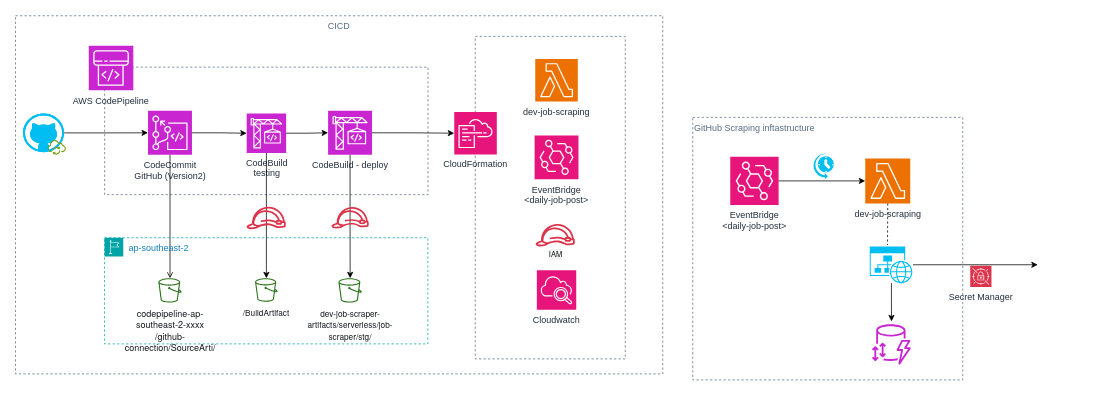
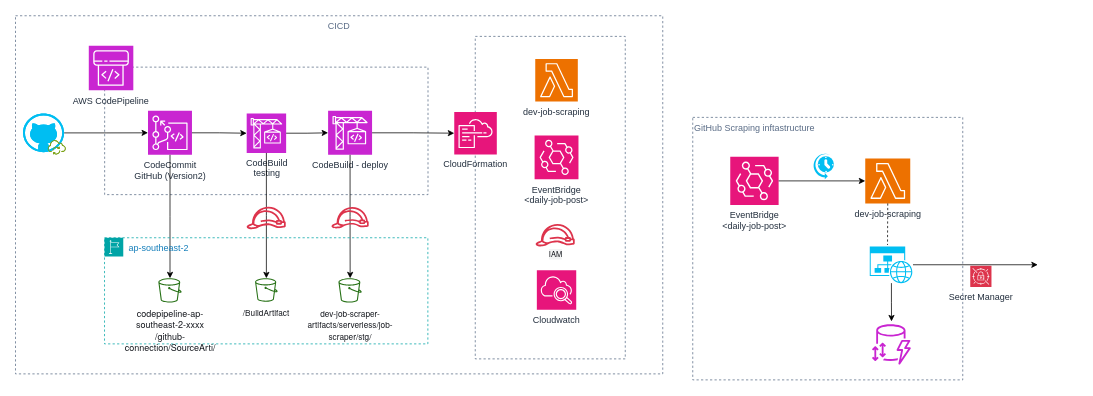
edge "CodeCommit GitHub (Version2)" -> "codepipeline-ap-southeast-2-xxxx /github-connection/SourceArti/": arrowhead open -> classic
